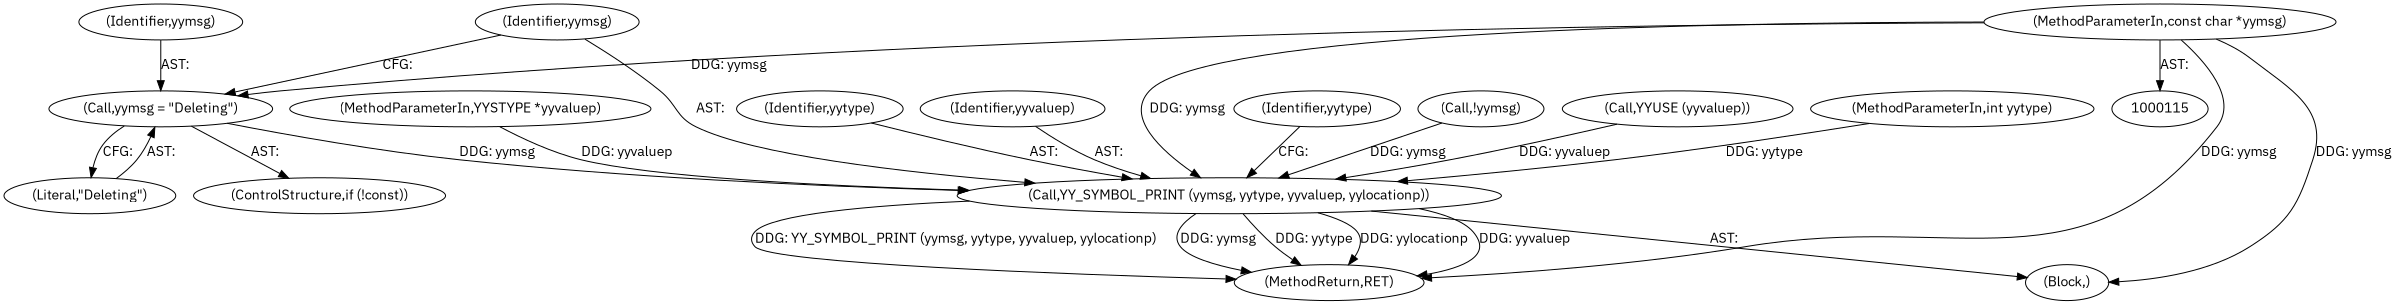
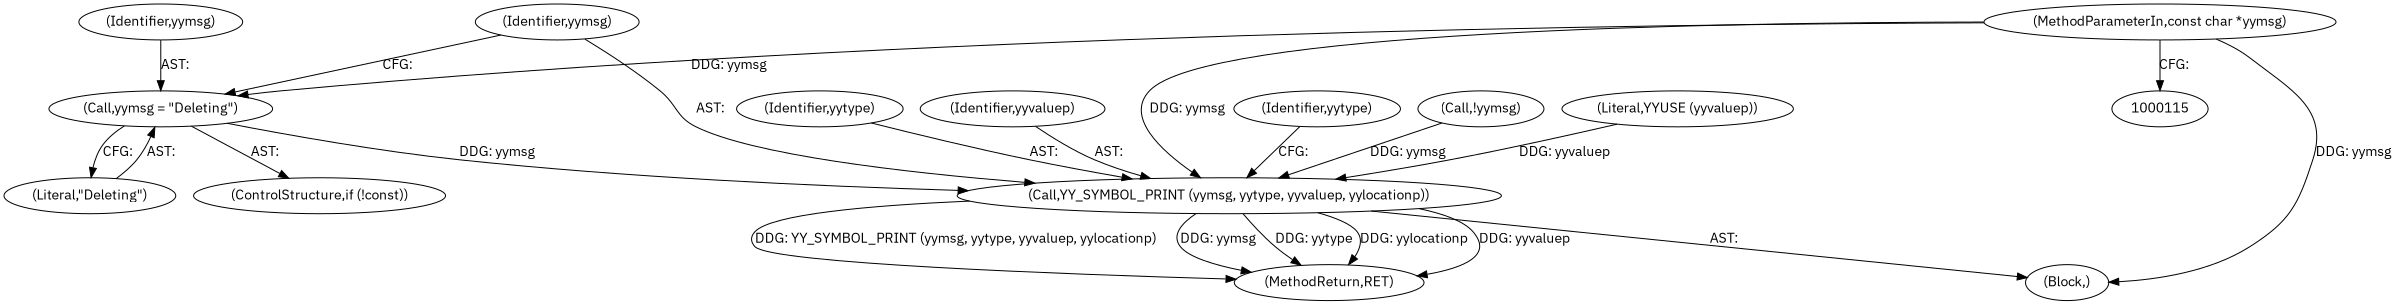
edge "(MethodParameterIn,const char *yymsg)" -> "1000115": label "AST: " -> "CFG: "
node "(MethodParameterIn,YYSTYPE *yyvaluep)": removed
node "(Call,YYUSE (yyvaluep))": label "(Call,YYUSE (yyvaluep))" -> "(Literal,YYUSE (yyvaluep))"
node "(MethodParameterIn,int yytype)": removed
edge "(MethodParameterIn,const char *yymsg)" -> "(MethodReturn,RET)": removed, label "DDG: yymsg"
